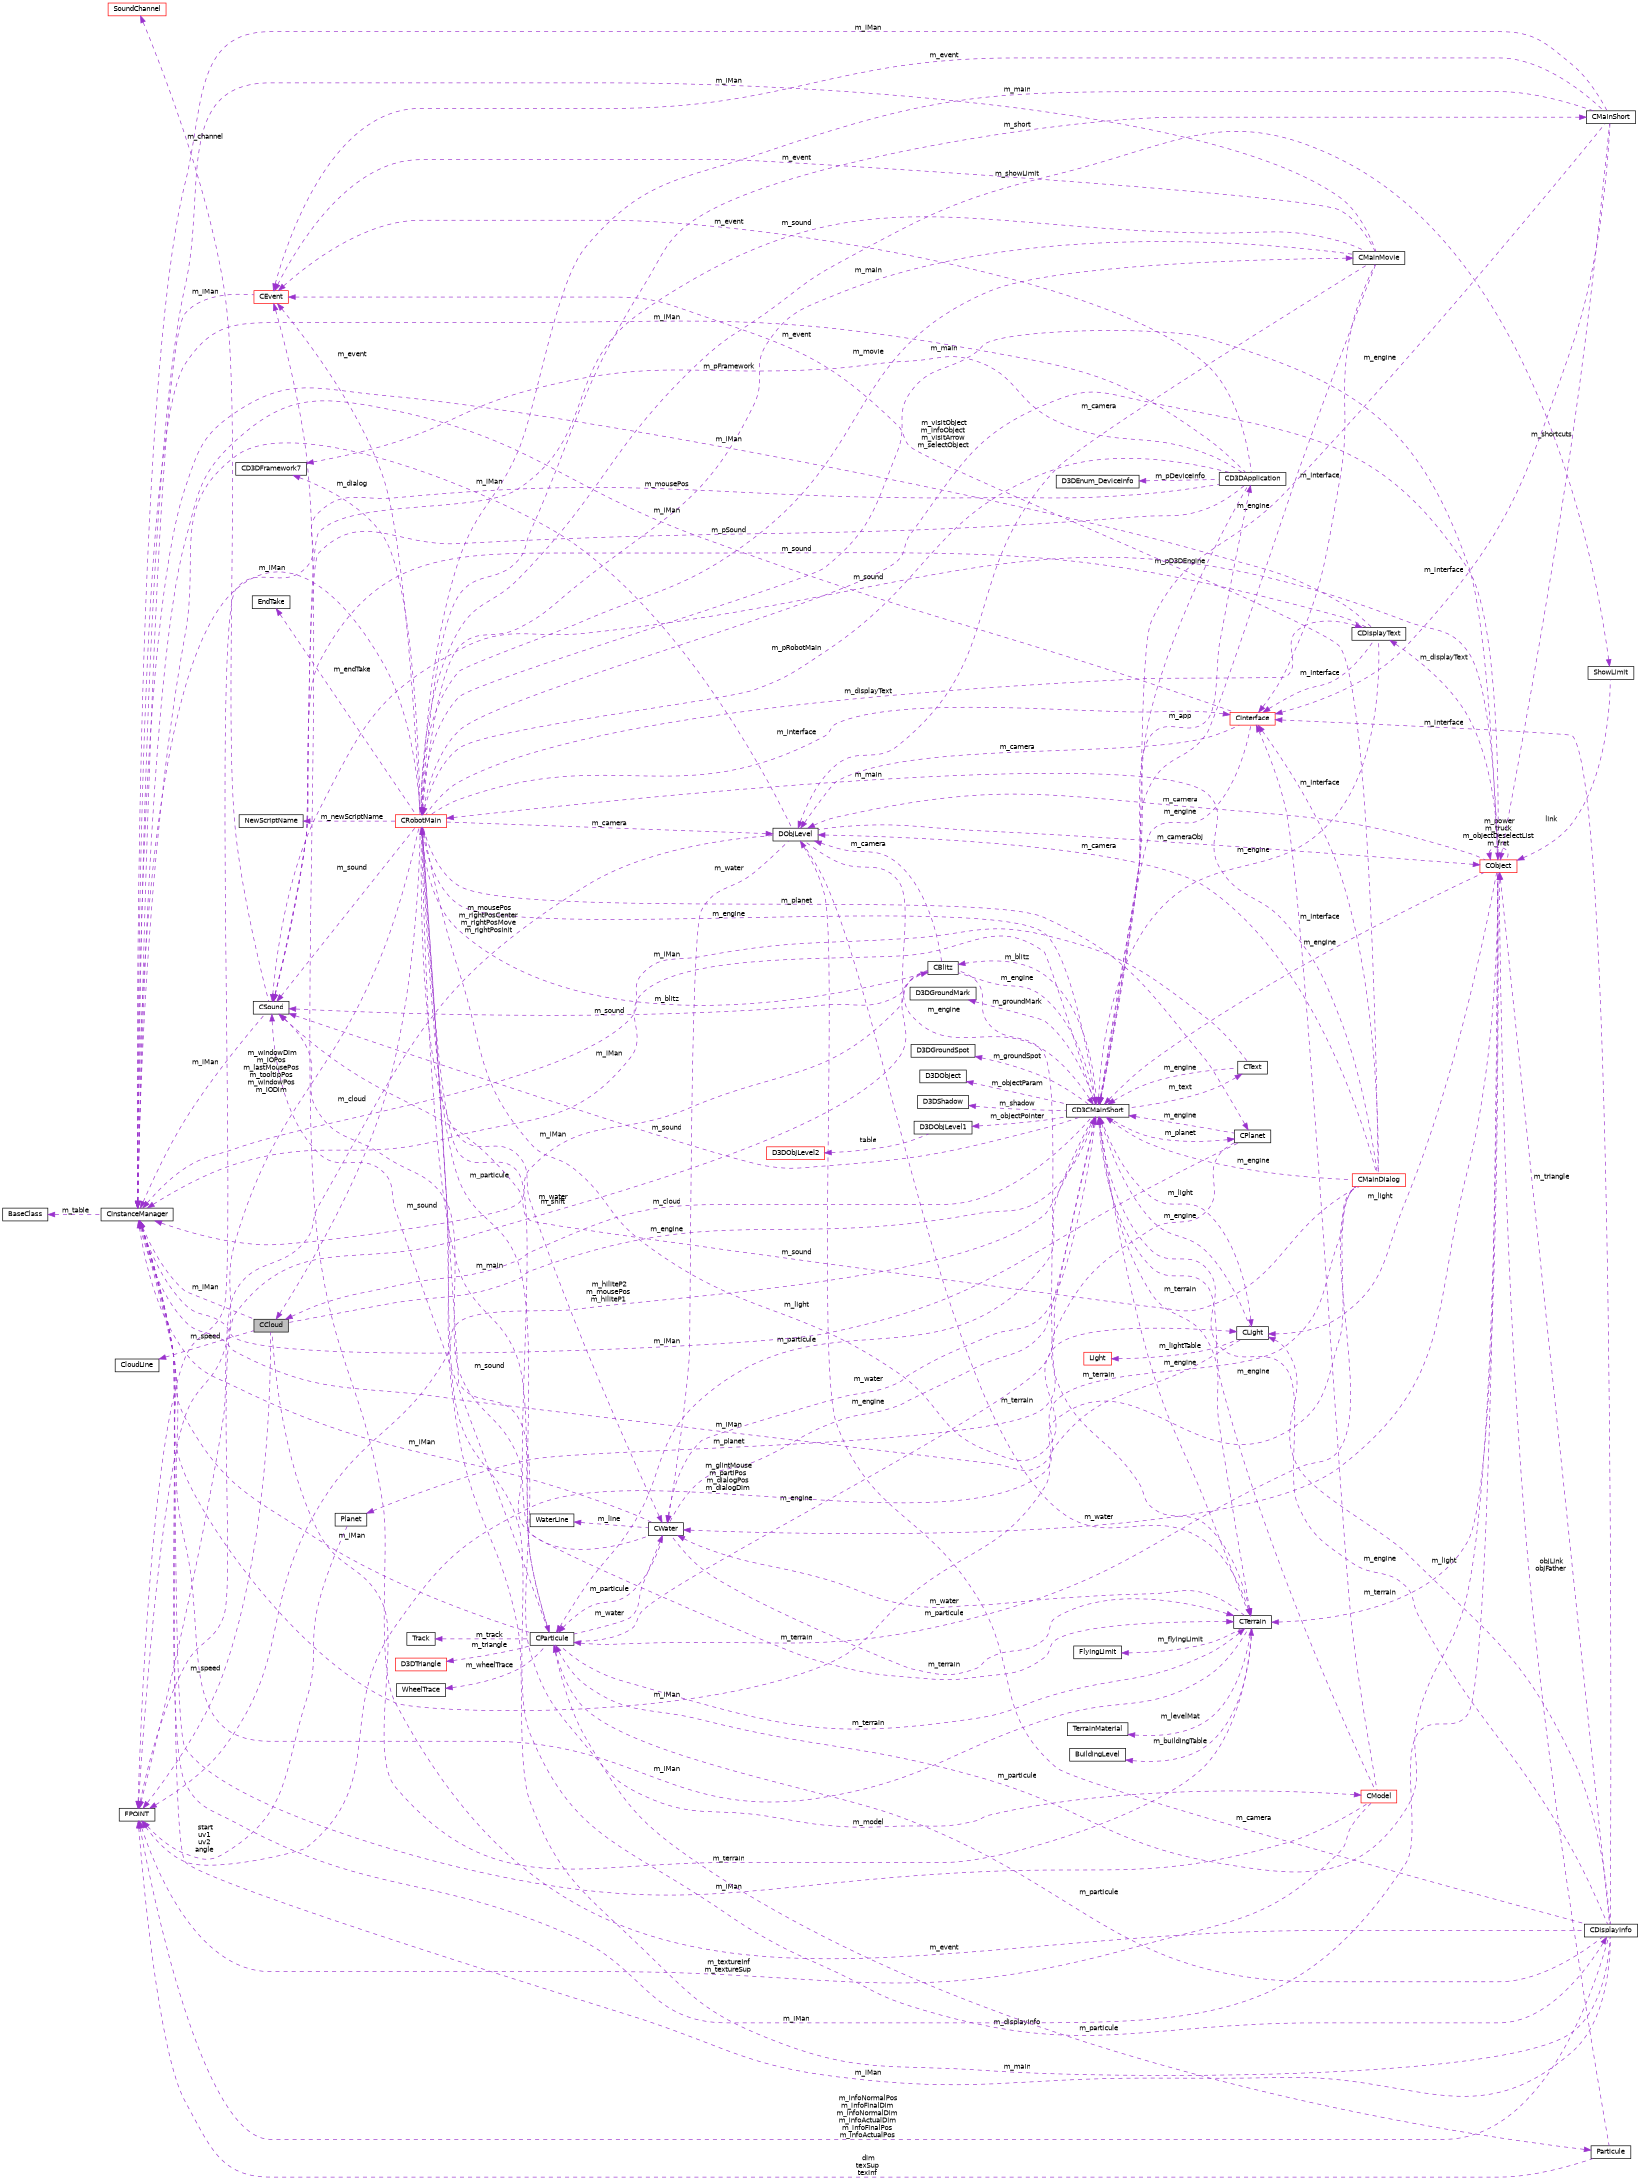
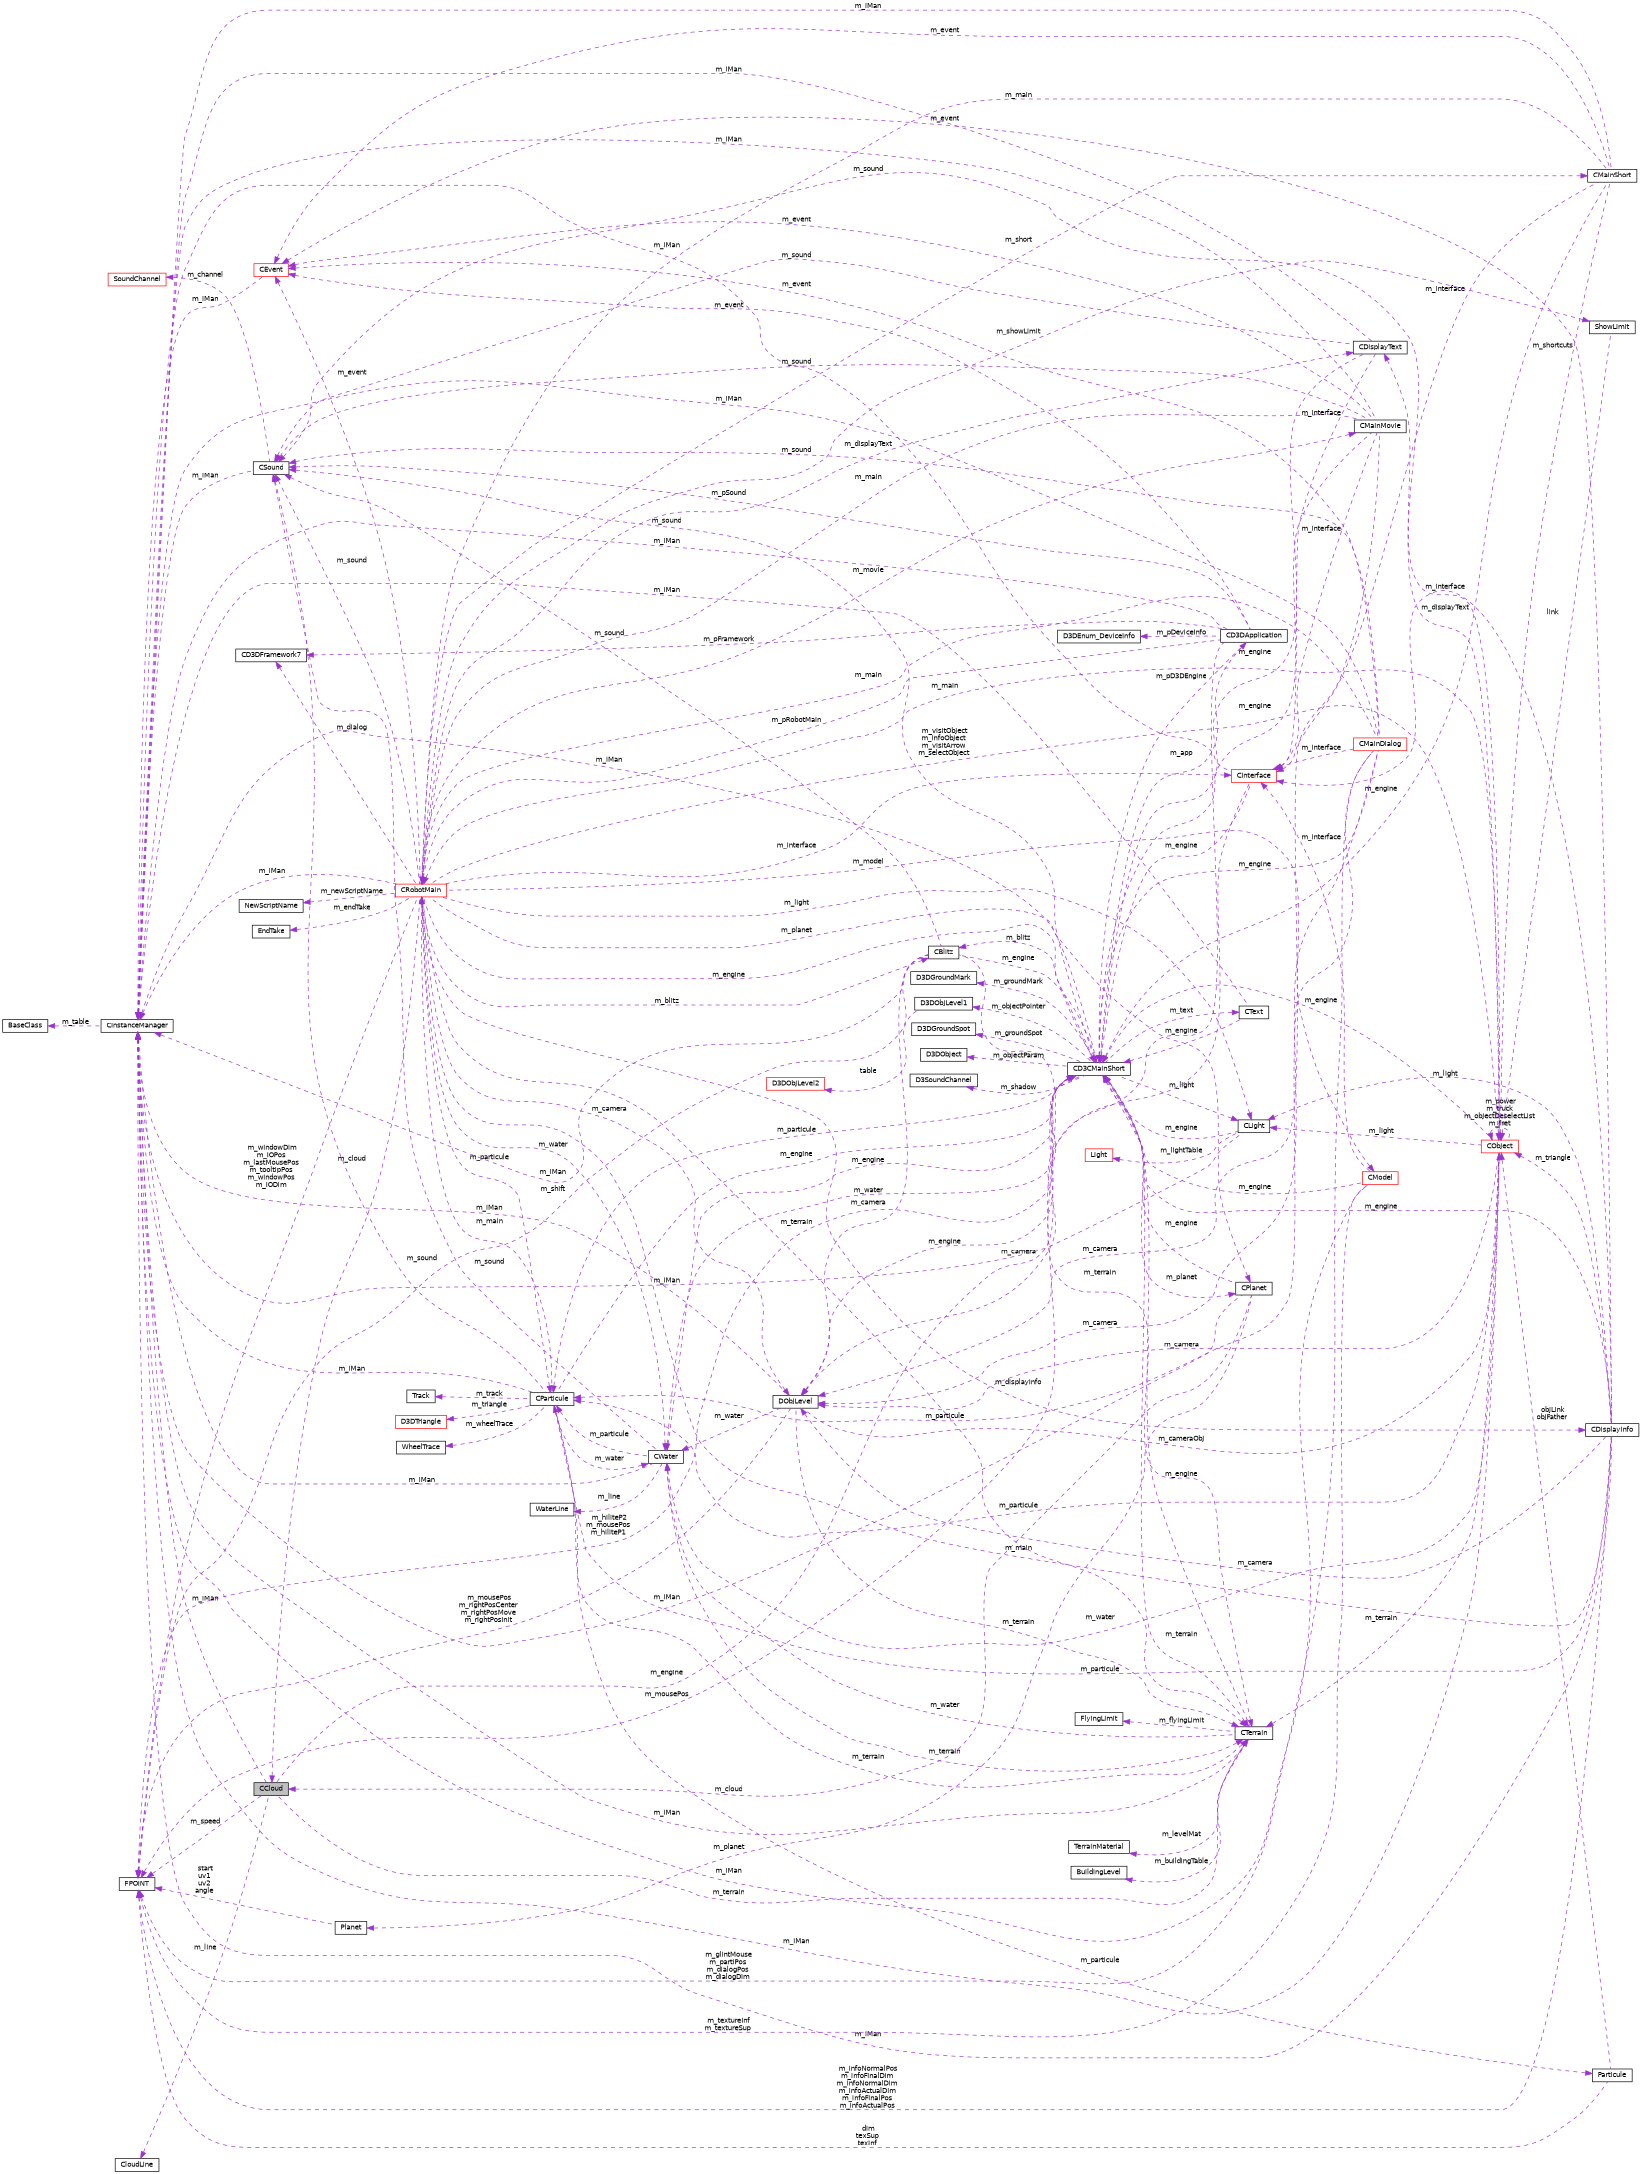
node "D3DShadow": label "D3DShadow" -> "D3SoundChannel"
edge "CD3CMainShort" -> "CCloud": now "CPlanet" -> "CCloud"
edge "CCloud" -> "CloudLine": label " m_speed" -> " m_line"
